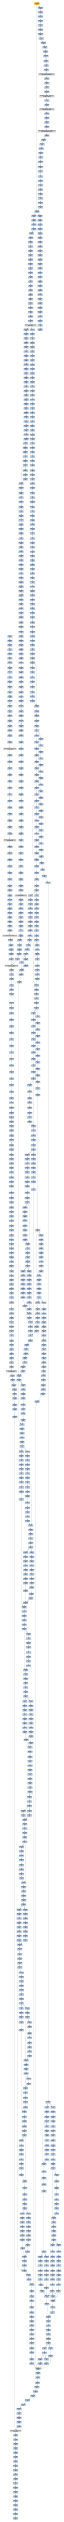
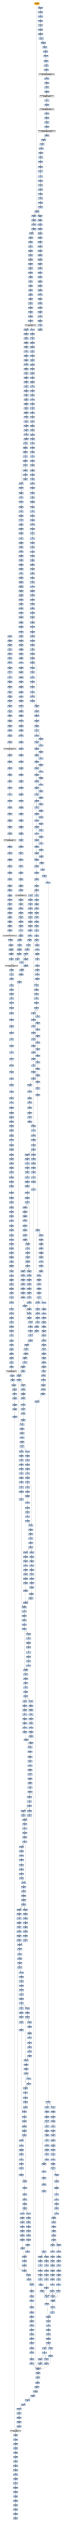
node "0x010c118c testl": added
